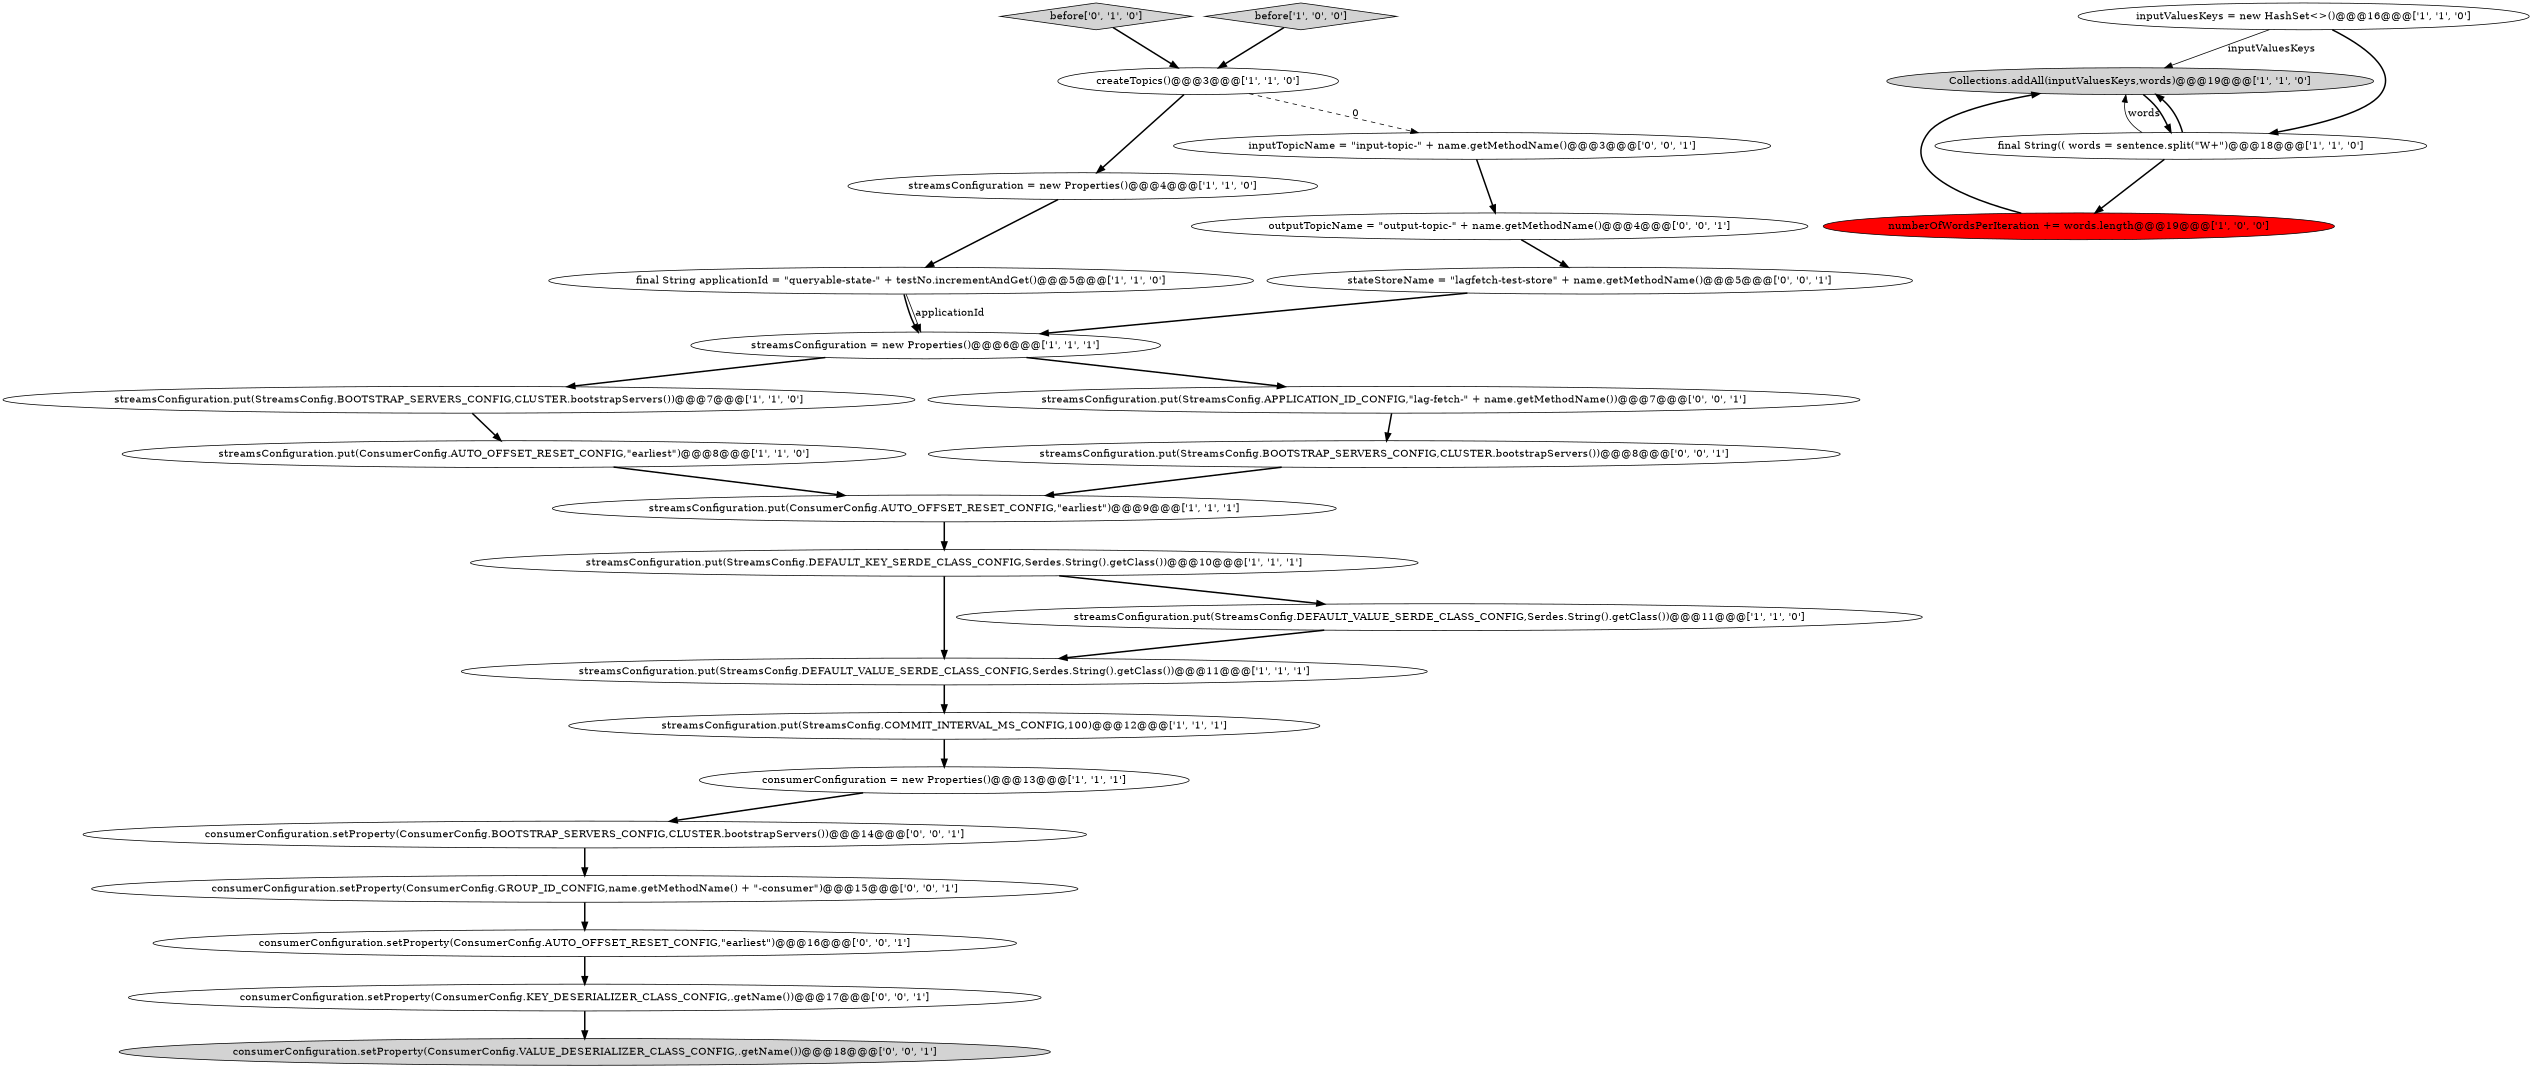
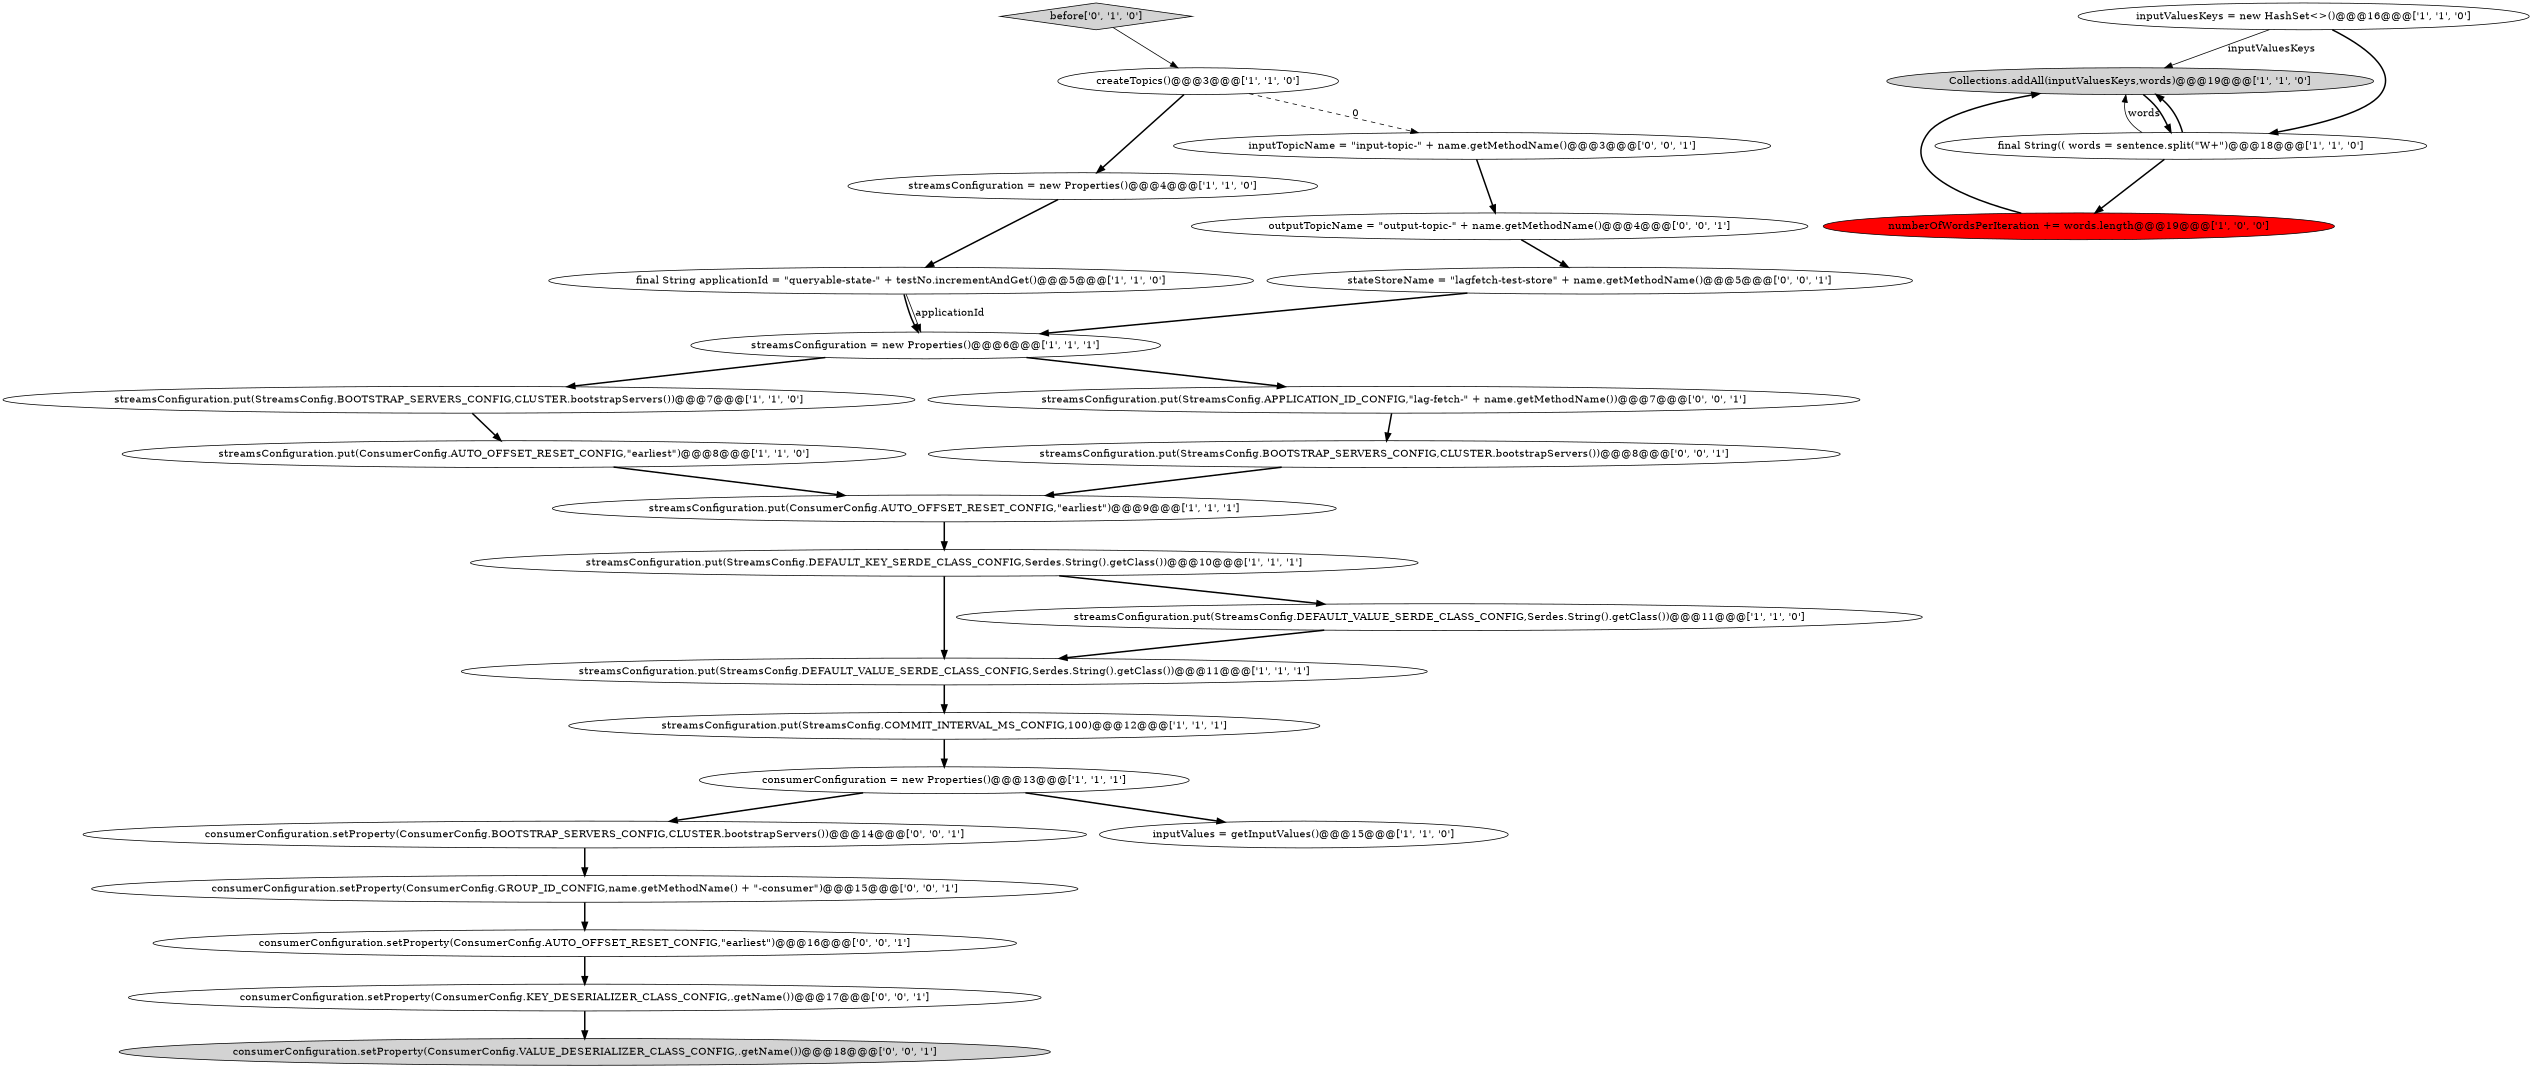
node "before['1', '0', '0']": removed
edge "before['0', '1', '0']" -> "createTopics()@@@3@@@['1', '1', '0']": style bold -> solid
node "inputValues = getInputValues()@@@15@@@['1', '1', '0']": added
